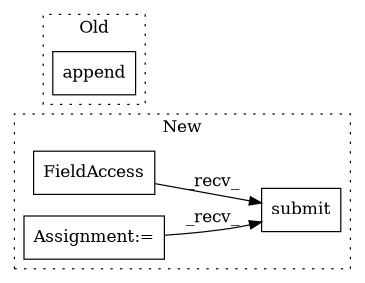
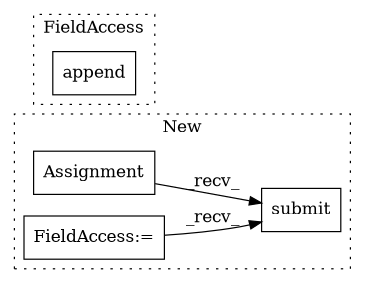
cluster "Old": label "Old" -> "FieldAccess"
node "FieldAccess": label "FieldAccess" -> "Assignment"
node "Assignment:=": label "Assignment:=" -> "FieldAccess:="
